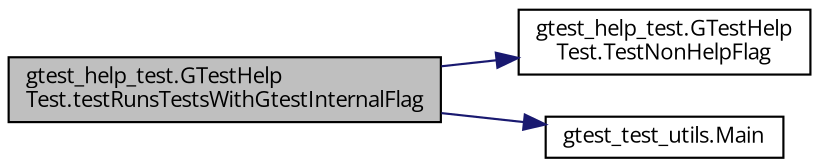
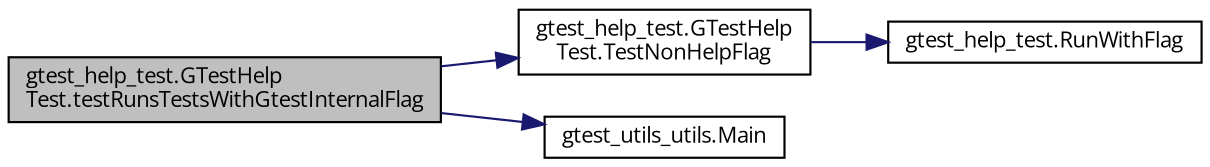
node "gtest_help_test.RunWithFlag": added
node "gtest_test_utils.Main": label "gtest_test_utils.Main" -> "gtest_utils_utils.Main"
